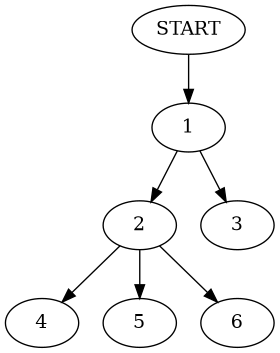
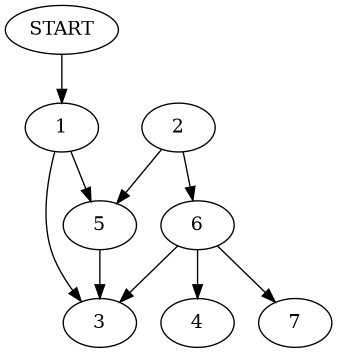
edge "1" -> "2": now "1" -> "5"
edge "5" -> "3": added
edge "2" -> "4": now "6" -> "4"
edge "6" -> "3": added
node "7": added
